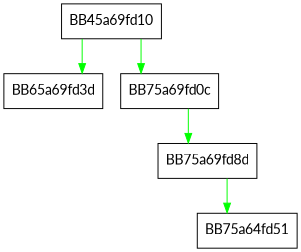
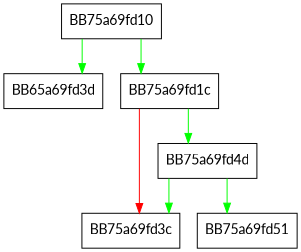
node "BB45a69fd10": label "BB45a69fd10" -> "BB75a69fd10"
node "BB75a69fd0c": label "BB75a69fd0c" -> "BB75a69fd1c"
node "BB75a69fd8d": label "BB75a69fd8d" -> "BB75a69fd4d"
node "BB75a69fd3c": added
node "BB75a64fd51": label "BB75a64fd51" -> "BB75a69fd51"
